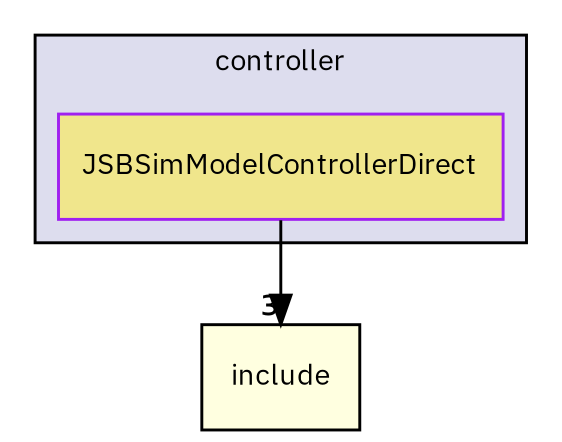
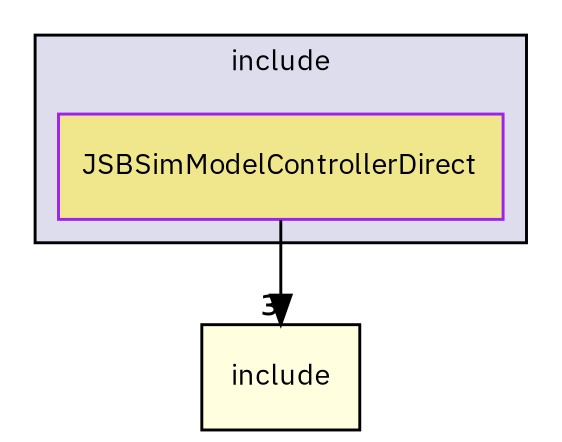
cluster "controller": label "controller" -> "include"
